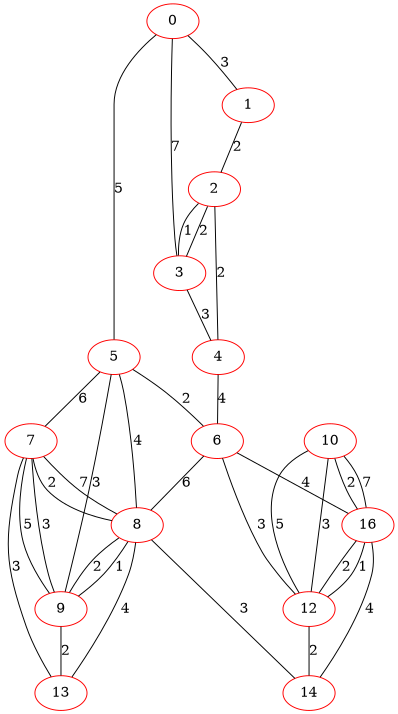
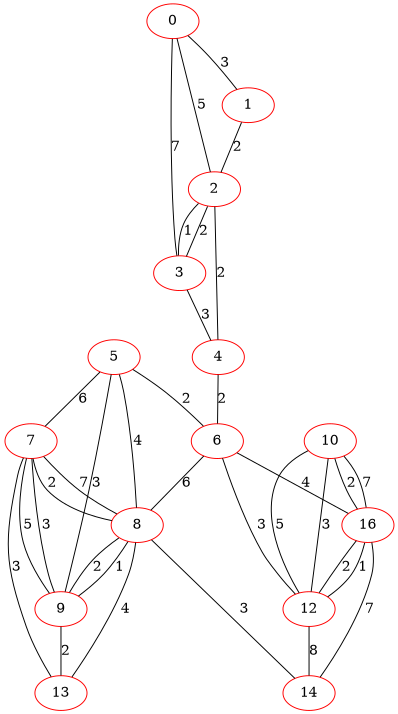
edge "0" -- "5": now "0" -- "2"
edge "4" -- "6": label "4" -> "2"
edge "16" -- "14": label "4" -> "7"
edge "12" -- "14": label "2" -> "8"
